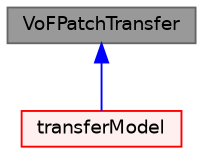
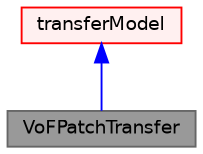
edge "transferModel" -> "VoFPatchTransfer": reversed
